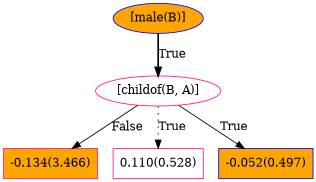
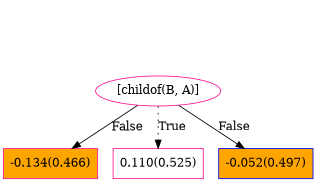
node "[male(B)]": removed
edge "[childof(B, A)]" -> "-0.052(0.497)": label "True" -> "False"
node "-0.134(3.466)": label "-0.134(3.466)" -> "-0.134(0.466)"
node "0.110(0.528)": label "0.110(0.528)" -> "0.110(0.525)"
